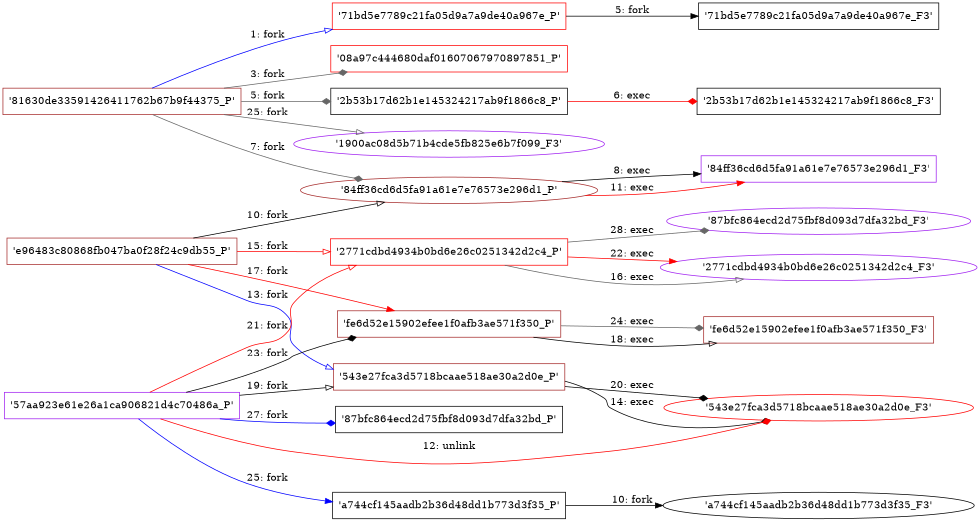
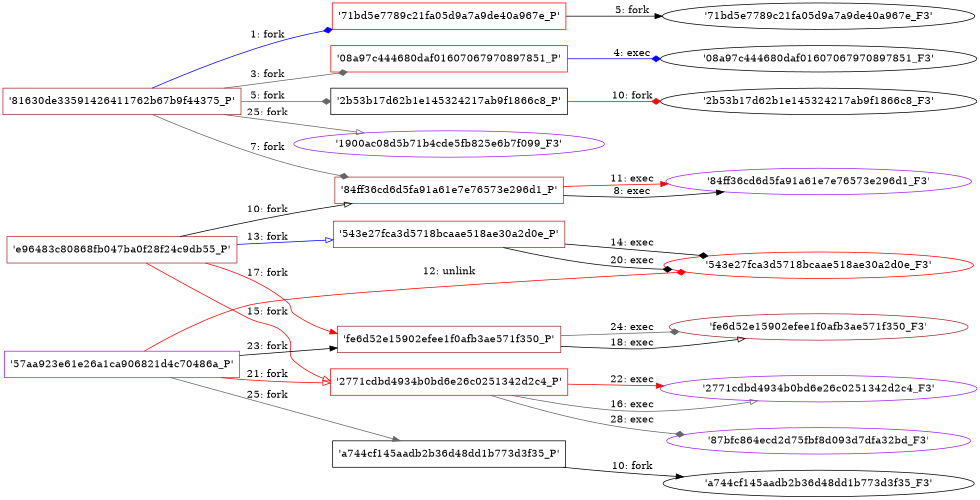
node "'71bd5e7789c21fa05d9a7a9de40a967e_F3'": shape box -> ellipse
edge "'81630de33591426411762b67b9f44375_P'" -> "'71bd5e7789c21fa05d9a7a9de40a967e_P'": arrowhead onormal -> diamond
node "'08a97c444680daf01607067970897851_F3'": added
edge "'2b53b17d62b1e145324217ab9f1866c8_P'" -> "'2b53b17d62b1e145324217ab9f1866c8_F3'": label "6: exec" -> "10: fork"
node "'2b53b17d62b1e145324217ab9f1866c8_F3'": shape box -> ellipse
node "'84ff36cd6d5fa91a61e7e76573e296d1_F3'": shape box -> ellipse
node "'84ff36cd6d5fa91a61e7e76573e296d1_P'": shape ellipse -> box
node "'fe6d52e15902efee1f0afb3ae571f350_F3'": shape box -> ellipse
edge "'57aa923e61e26a1ca906821d4c70486a_P'" -> "'fe6d52e15902efee1f0afb3ae571f350_P'": arrowhead diamond -> normal
edge "'57aa923e61e26a1ca906821d4c70486a_P'" -> "'543e27fca3d5718bcaae518ae30a2d0e_P'": removed, label "19: fork"
node "'87bfc864ecd2d75fbf8d093d7dfa32bd_P'": removed
edge "'57aa923e61e26a1ca906821d4c70486a_P'" -> "'a744cf145aadb2b36d48dd1b773d3f35_P'": color blue -> gray40
